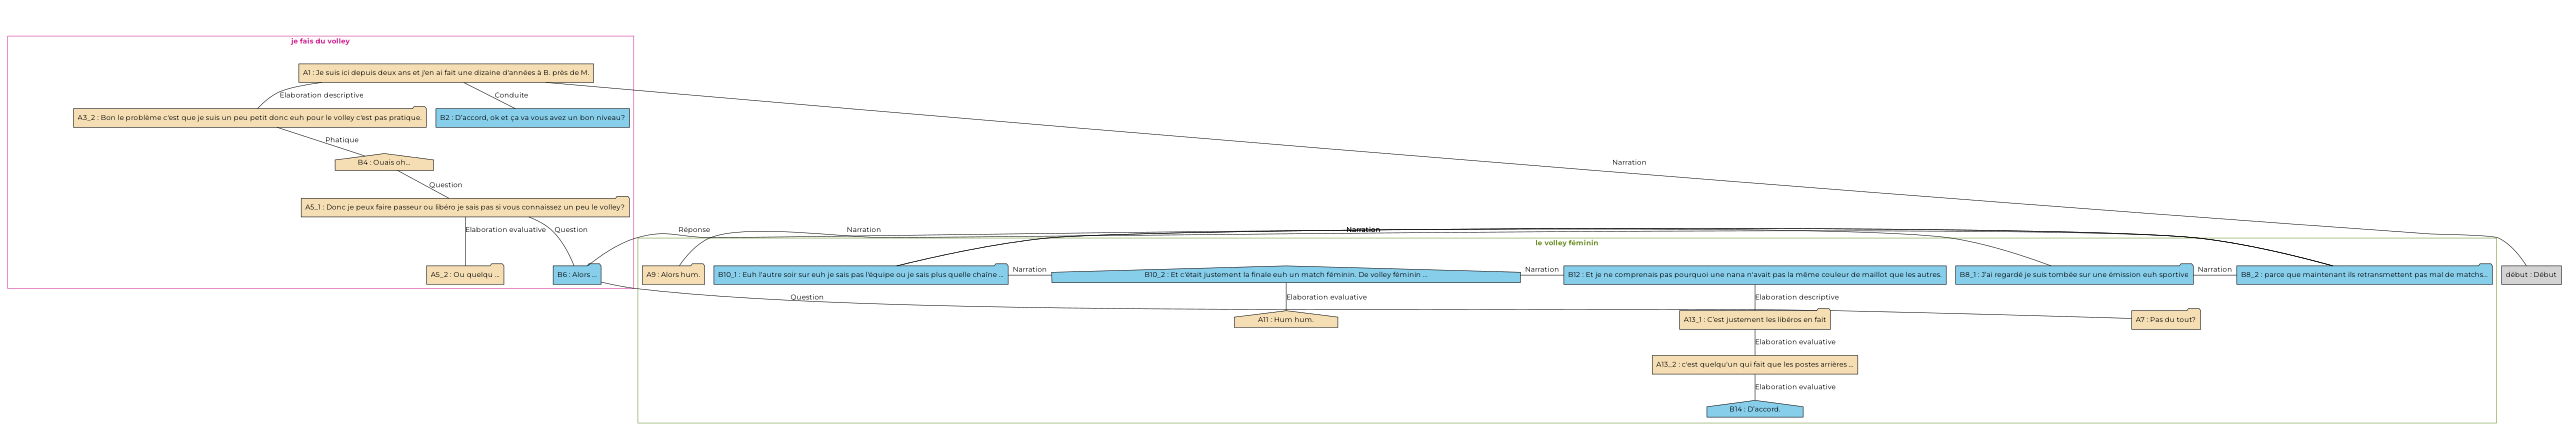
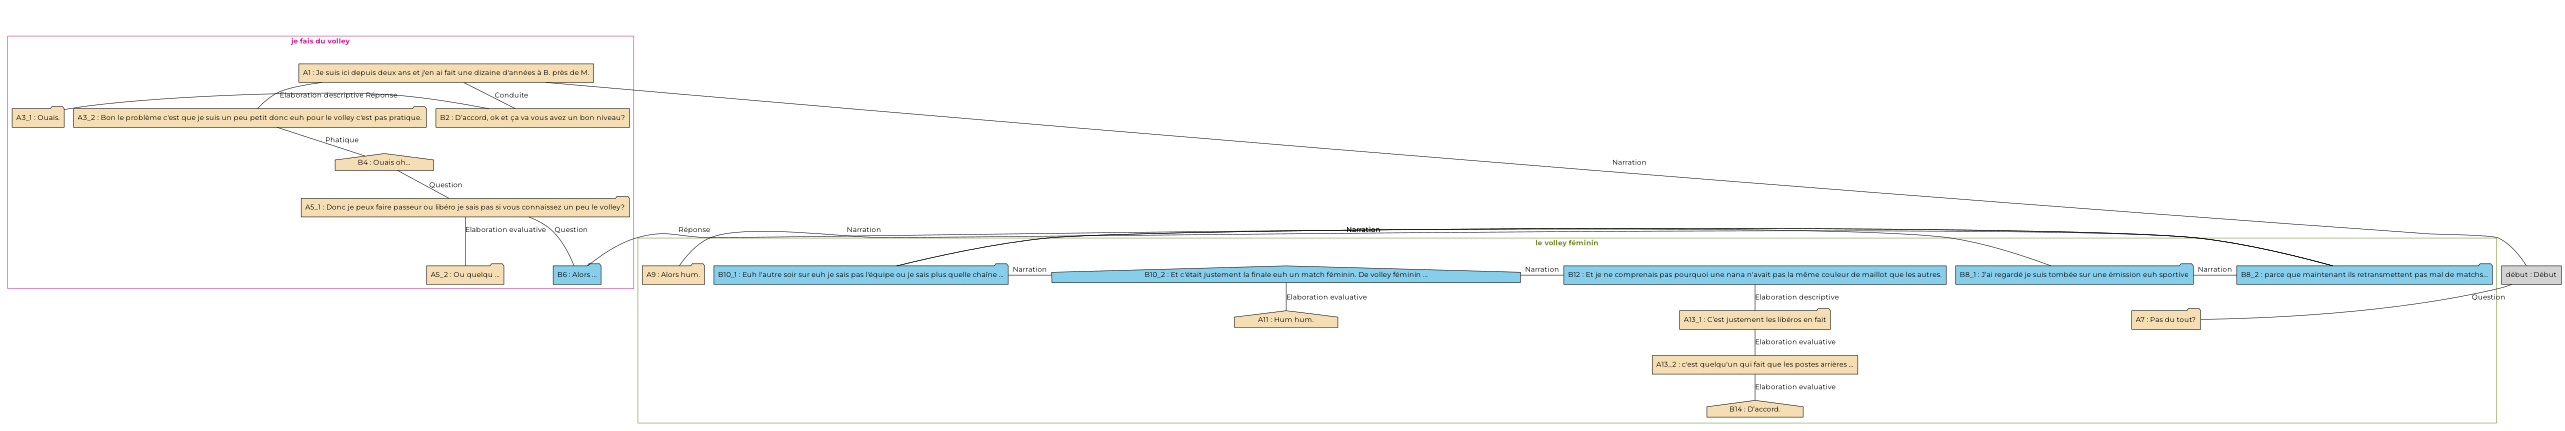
node "A3_1 : Ouais.": added
node "B2 : D’accord, ok et ça va vous avez un bon niveau?": fillcolor skyblue -> wheat
edge "B6 : Alors ..." -- "A7 : Pas du tout?": now "début : Début" -- "A7 : Pas du tout?"
node "B14 : D’accord.": fillcolor skyblue -> wheat
